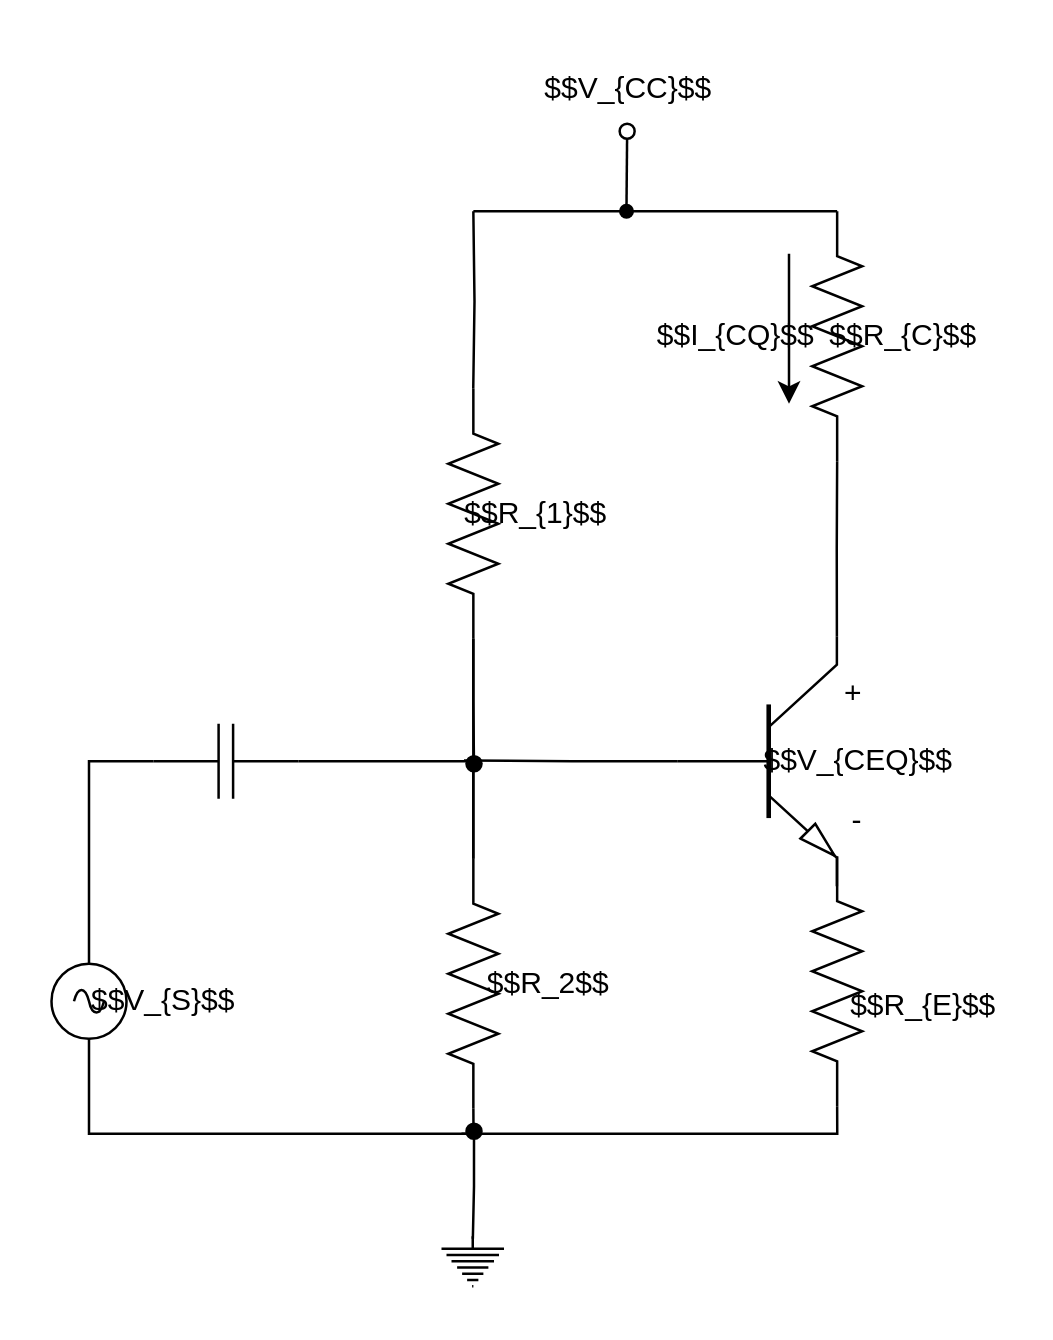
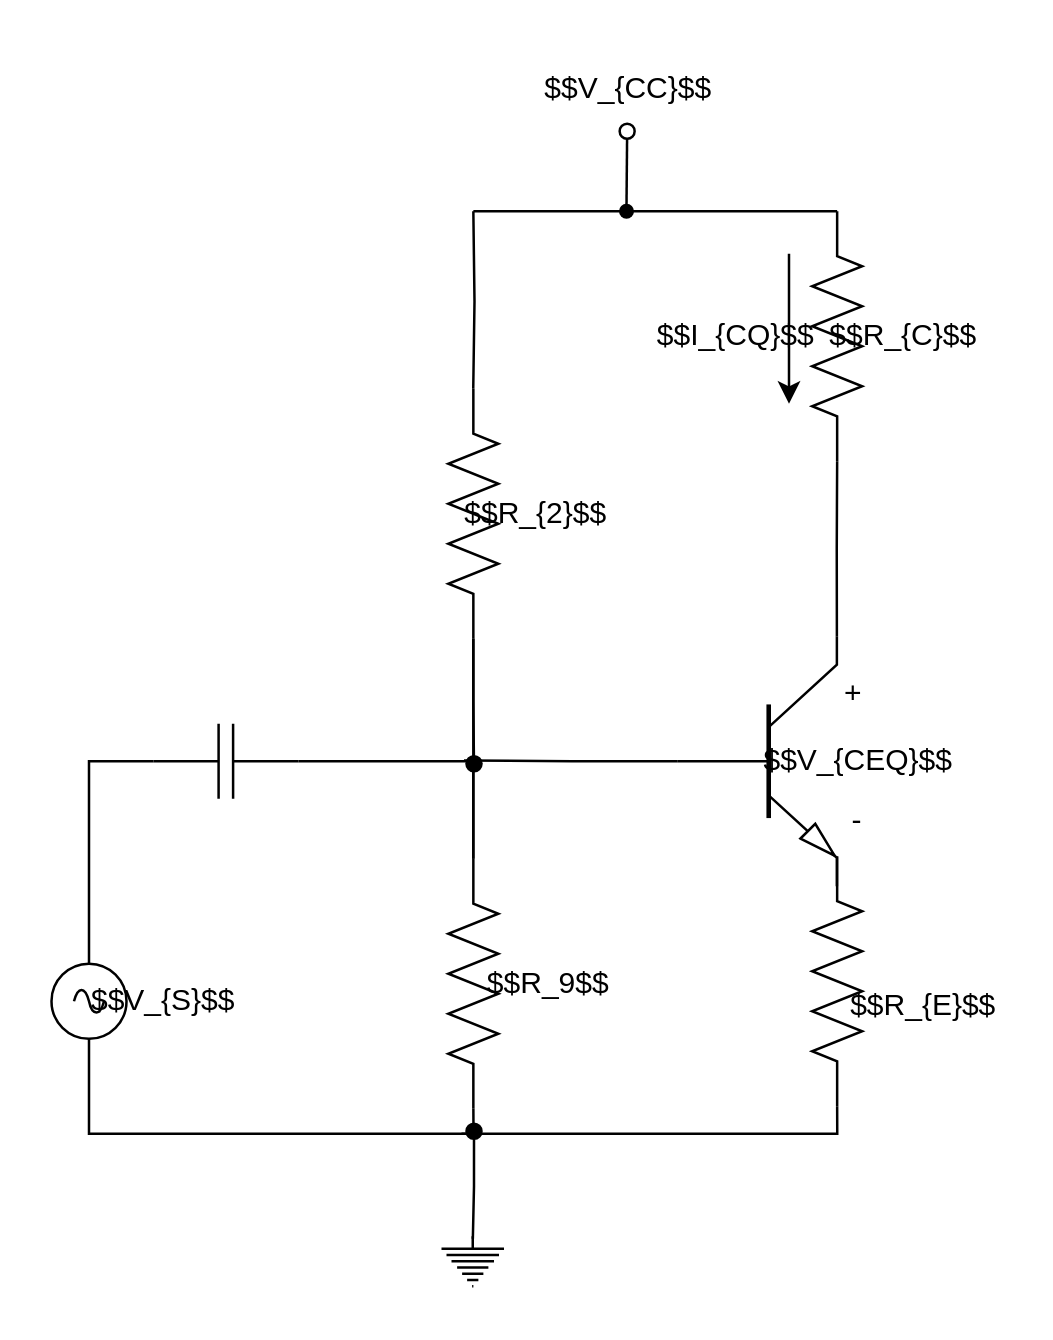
node "$$R_{1}$$": label "$$R_{1}$$" -> "$$R_{2}$$"
node "$$R_2$$": label "$$R_2$$" -> "$$R_9$$"
